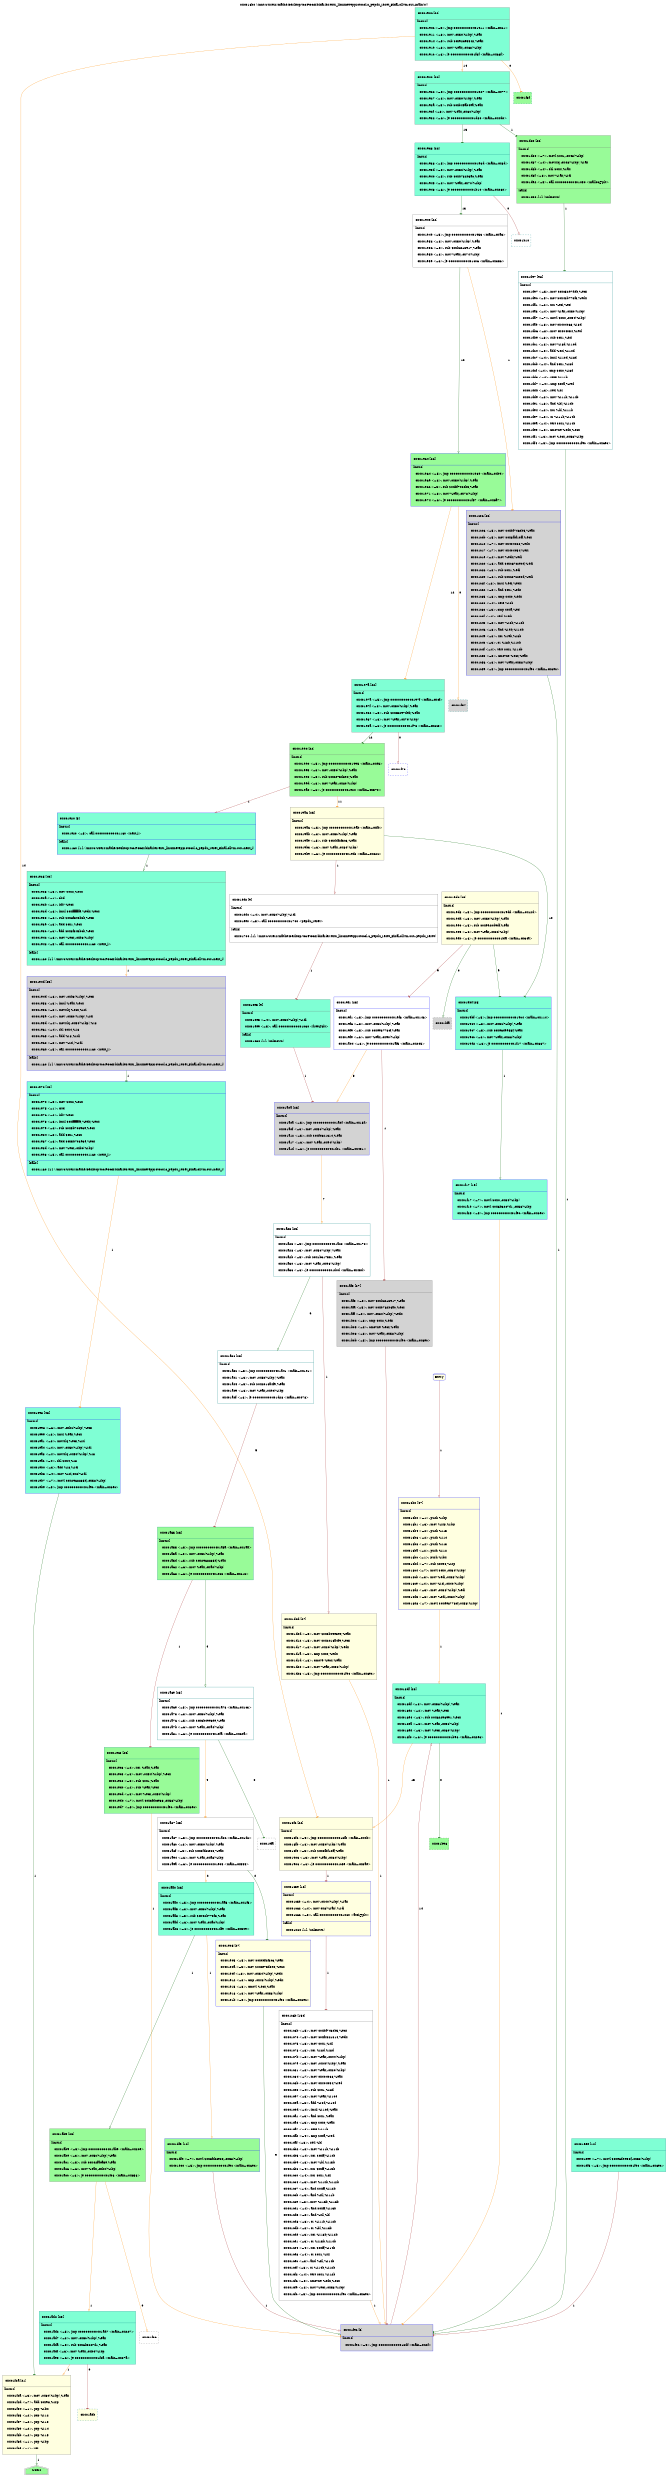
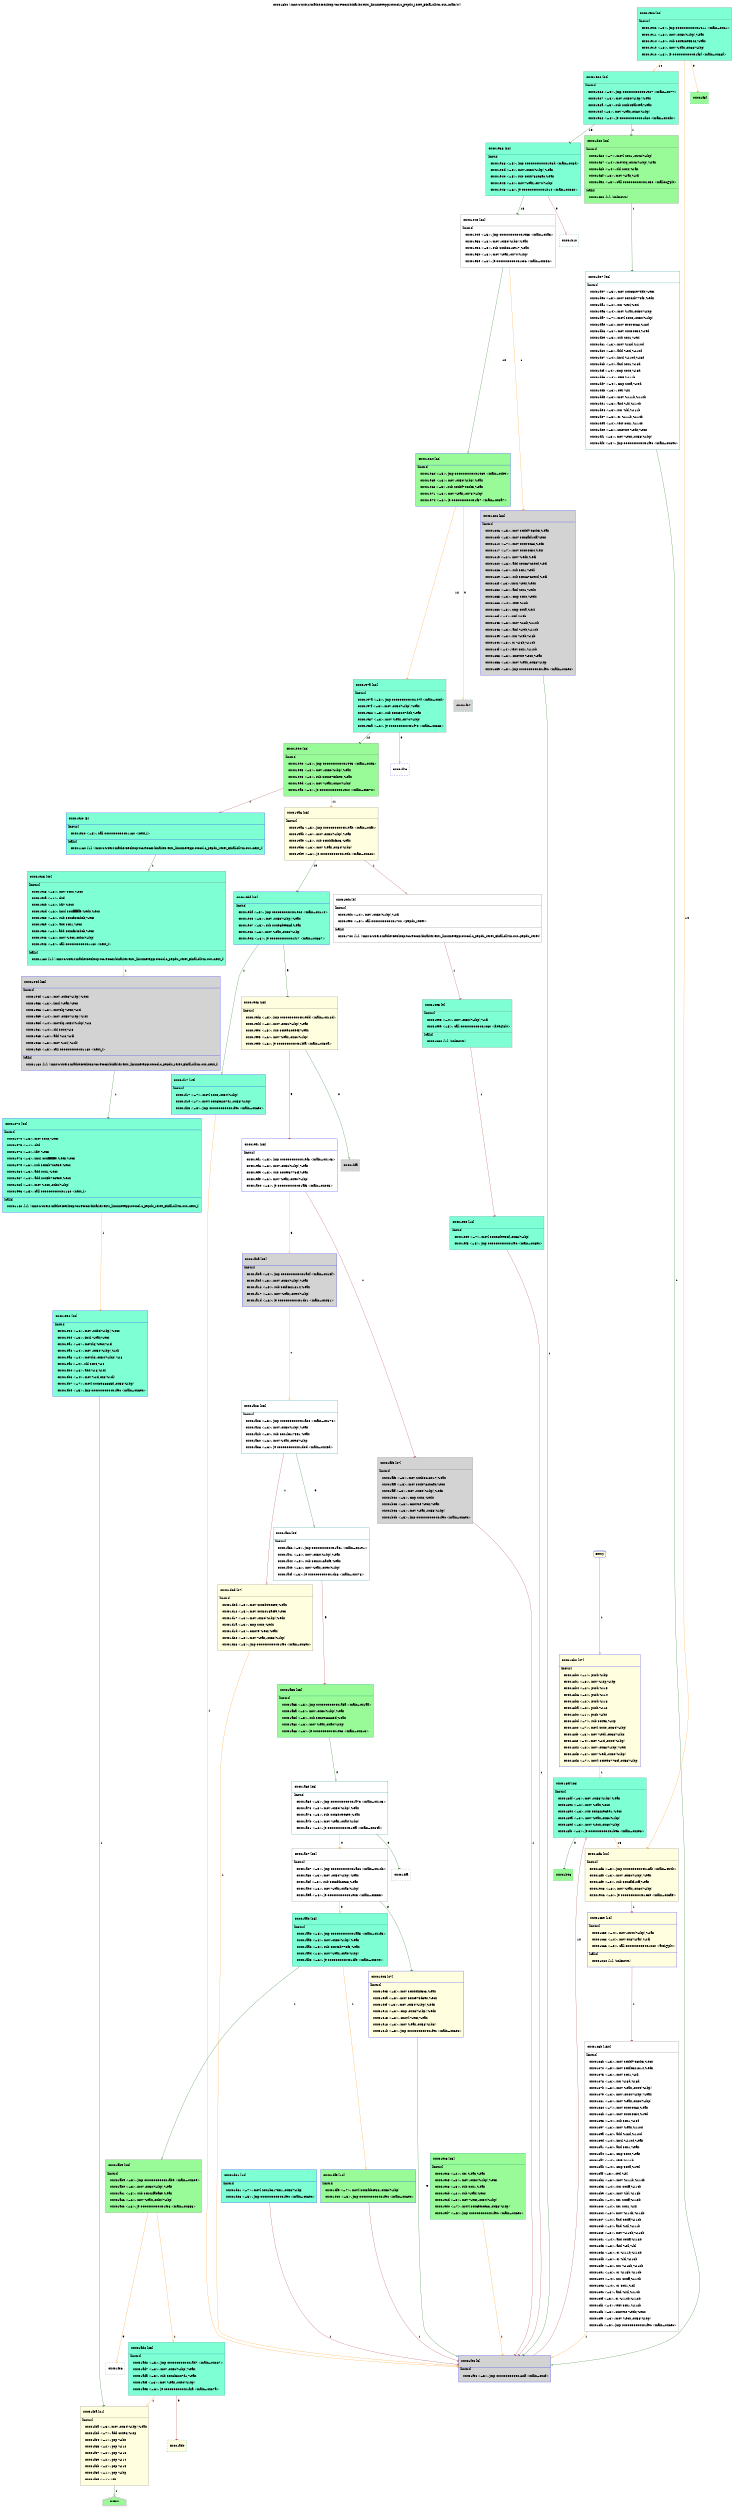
edge "0x4019d8 [25]" -> "0x4019bf [25]": reversed
edge "0x401ee5 [9]" -> "0x401a0a [25]": now "0x401ee5 [9]" -> "0x401eee [12]"
edge "0x401a55 [25]" -> "0x401ec3 [25]": removed, label "1"
node "0x401d01 [12]": added
edge "0x401df9 [12]" -> "0x401f9c [5]": arrowhead onormal -> tee
